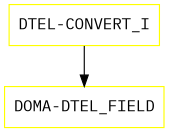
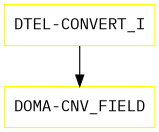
node "DOMA-DTEL_FIELD": label "DOMA-DTEL_FIELD" -> "DOMA-CNV_FIELD"
